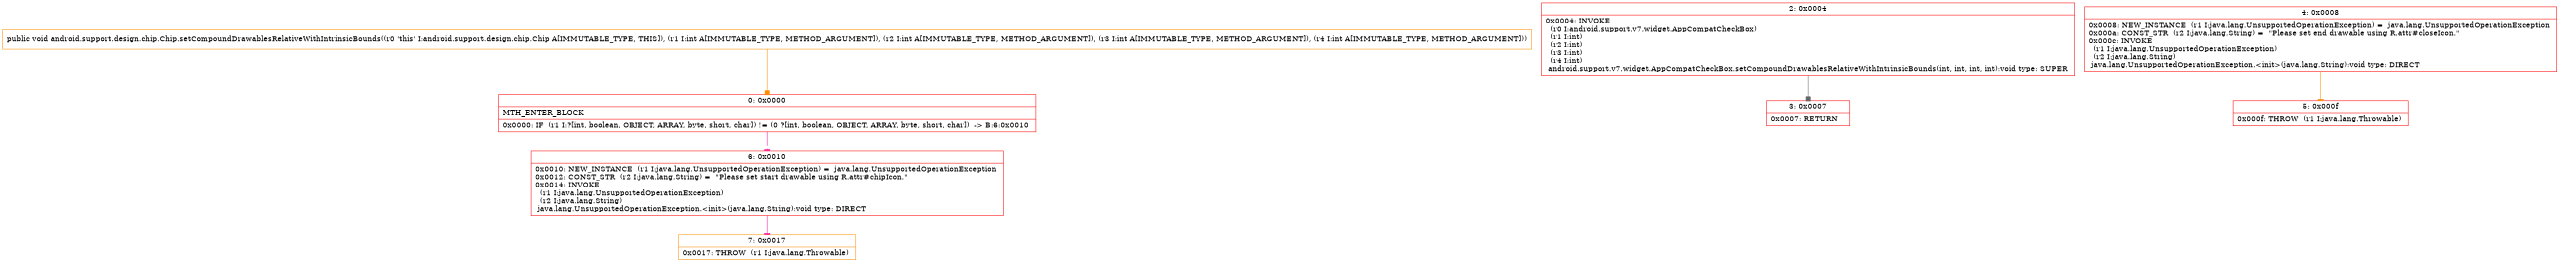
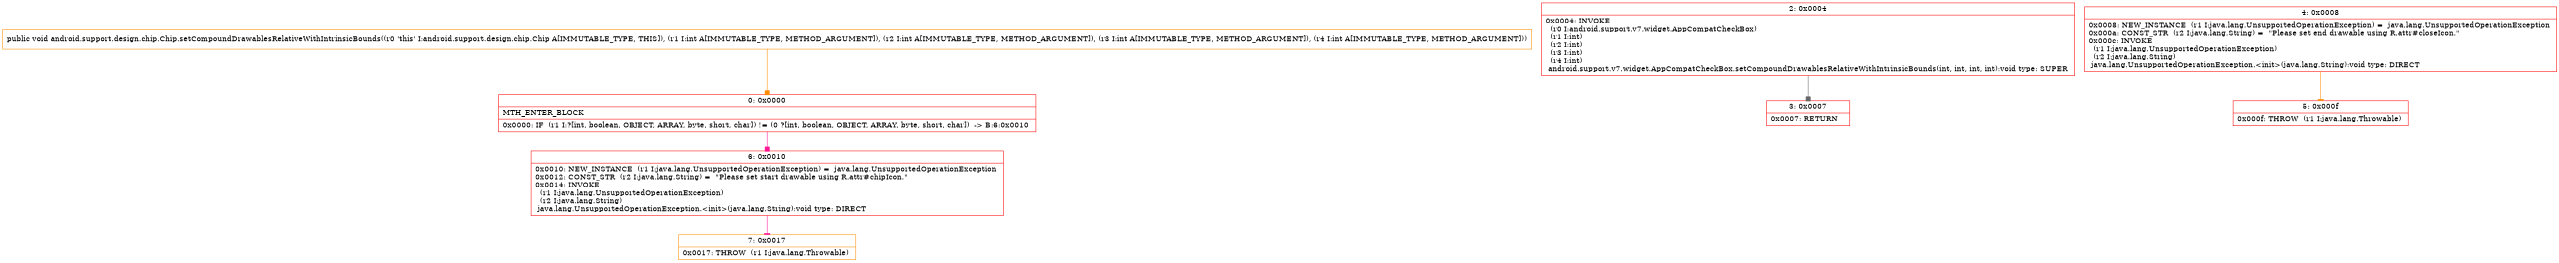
edge "0: 0x0000" -> "6: 0x0010": arrowhead tee -> box
